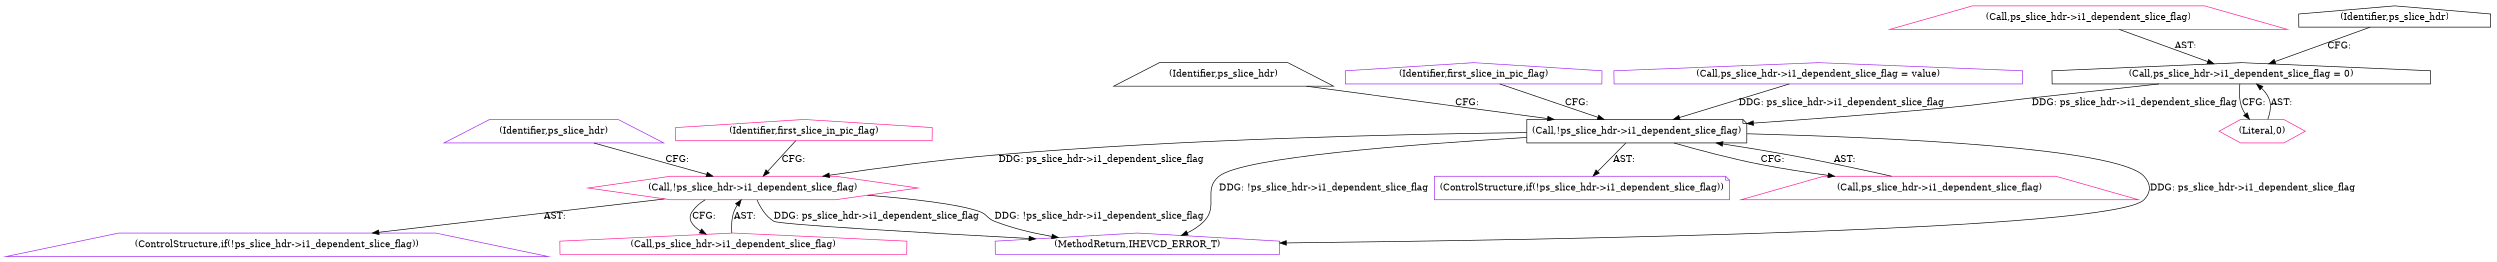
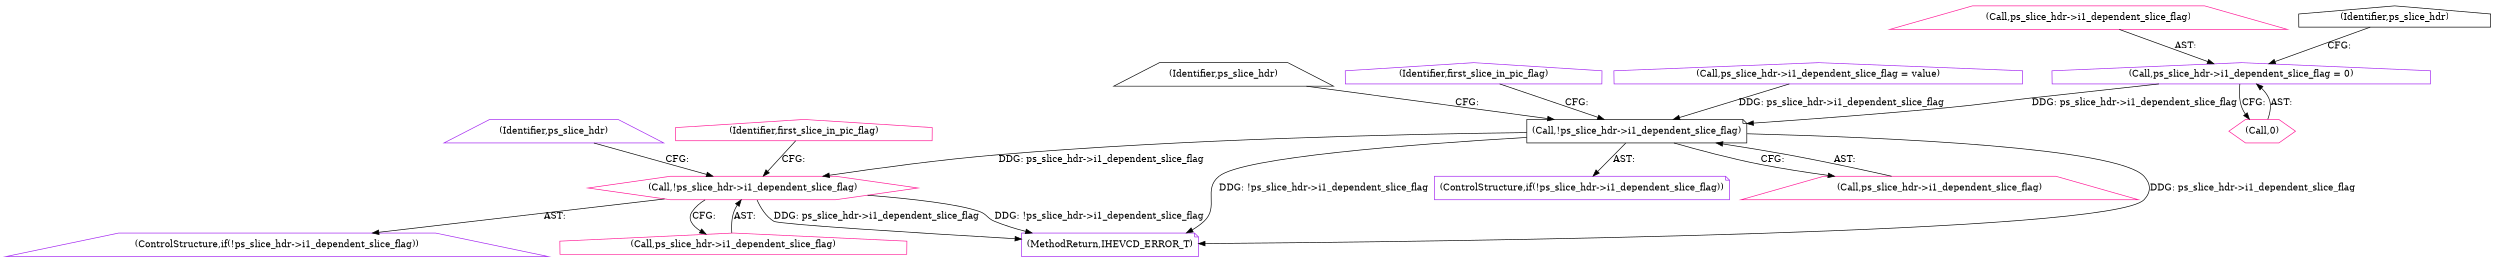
node "(Call,ps_slice_hdr->i1_dependent_slice_flag = 0)": color black -> purple
node "(Literal,0)": label "(Literal,0)" -> "(Call,0)"
node "(MethodReturn,IHEVCD_ERROR_T)": shape house -> note
